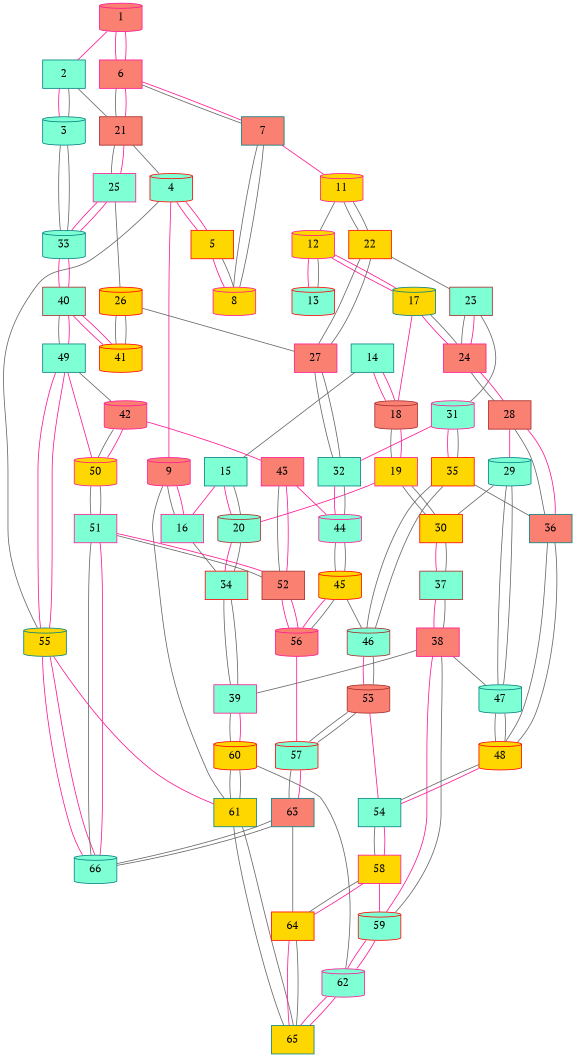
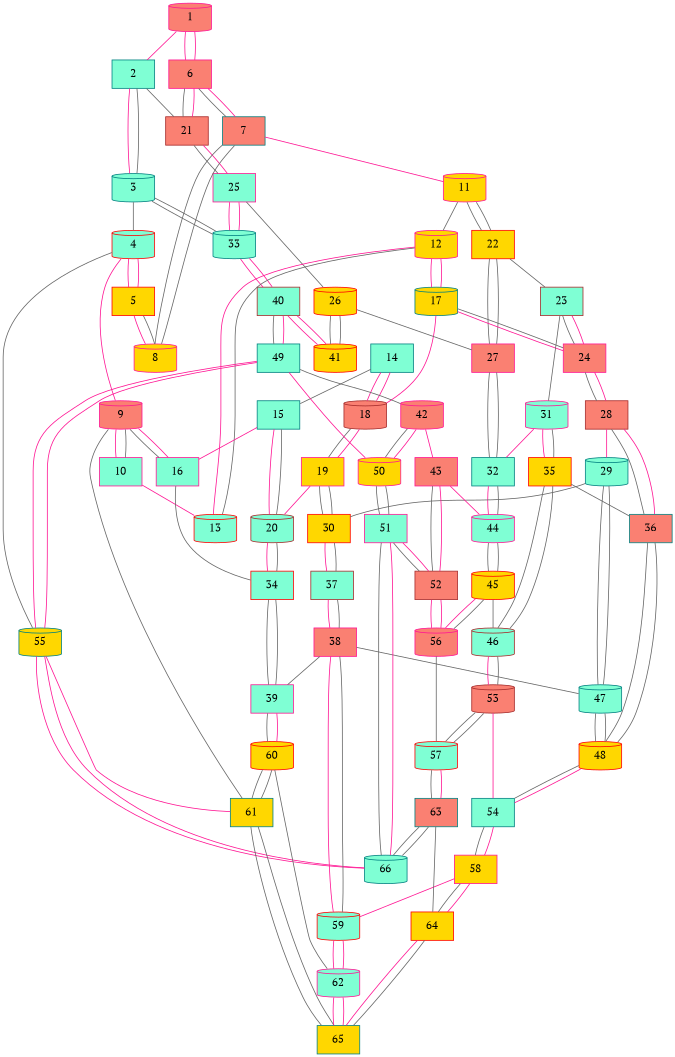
edge "21" -- "4": now "3" -- "4"
node "10": added
edge "56" -- "57": color deeppink -> gray40
